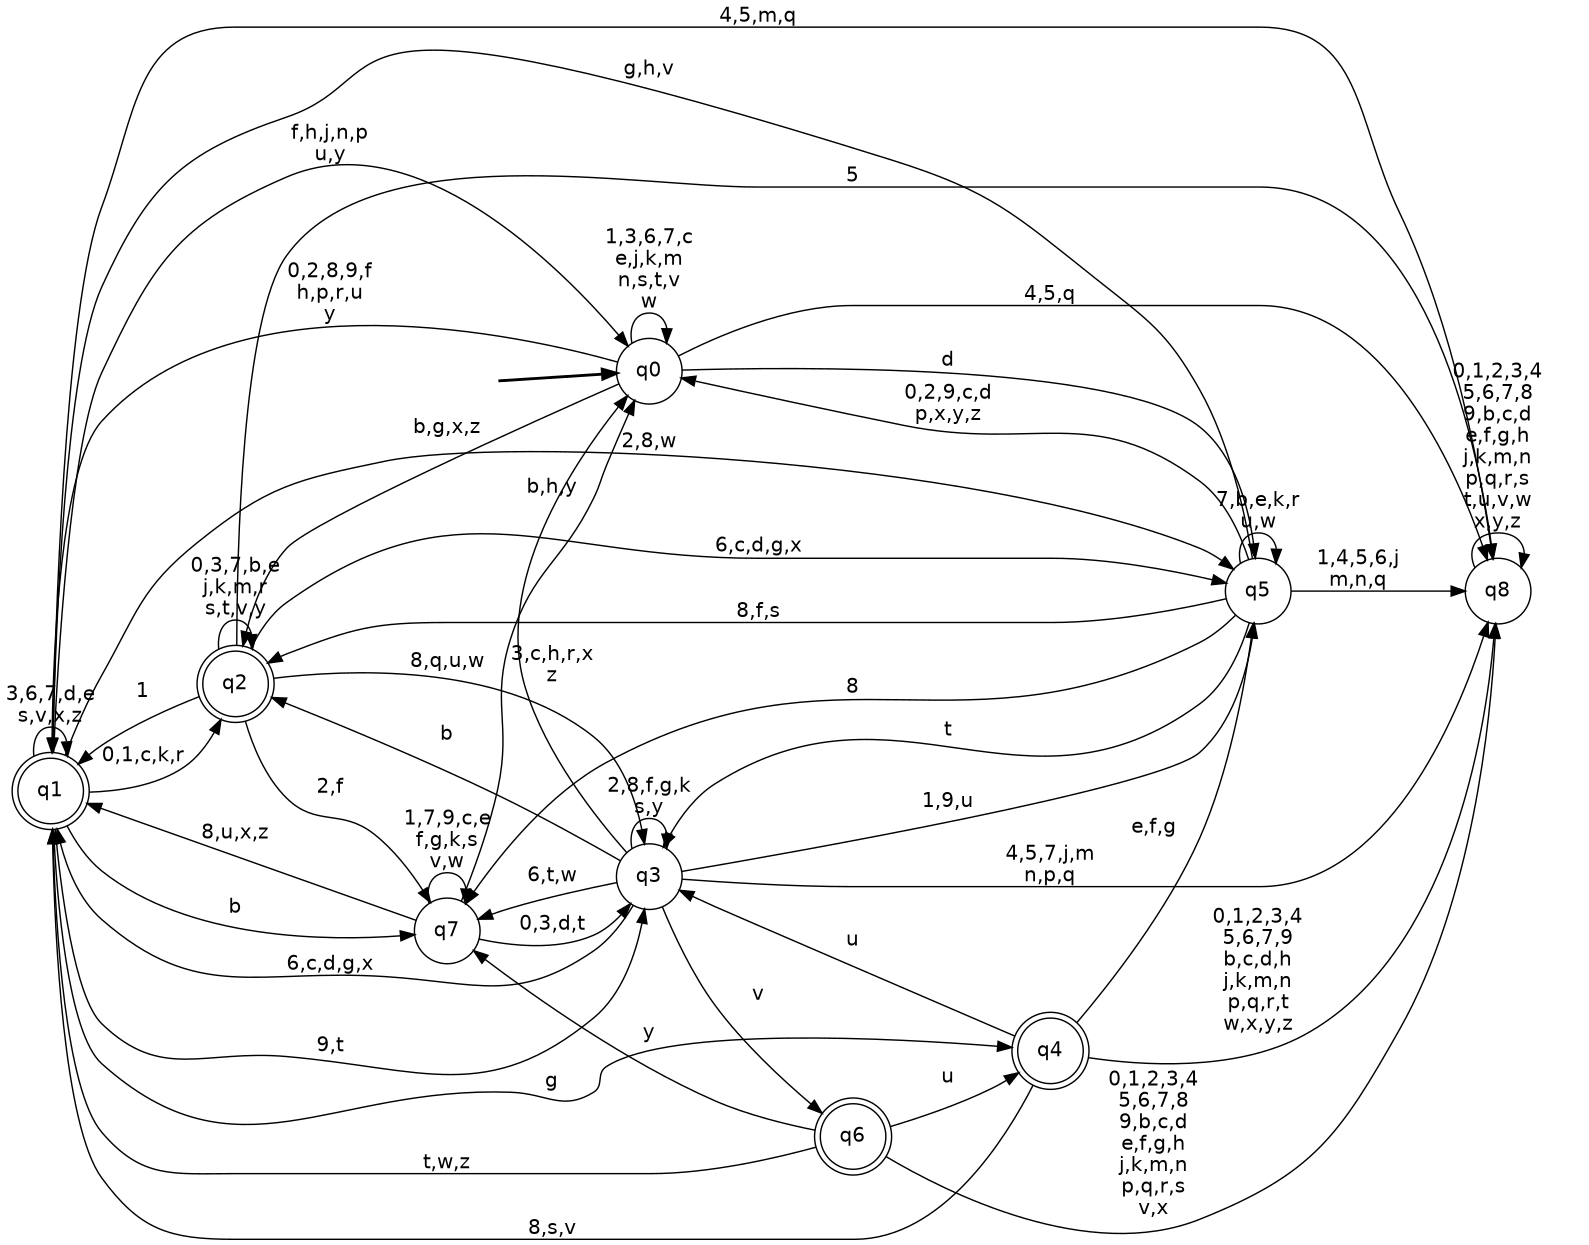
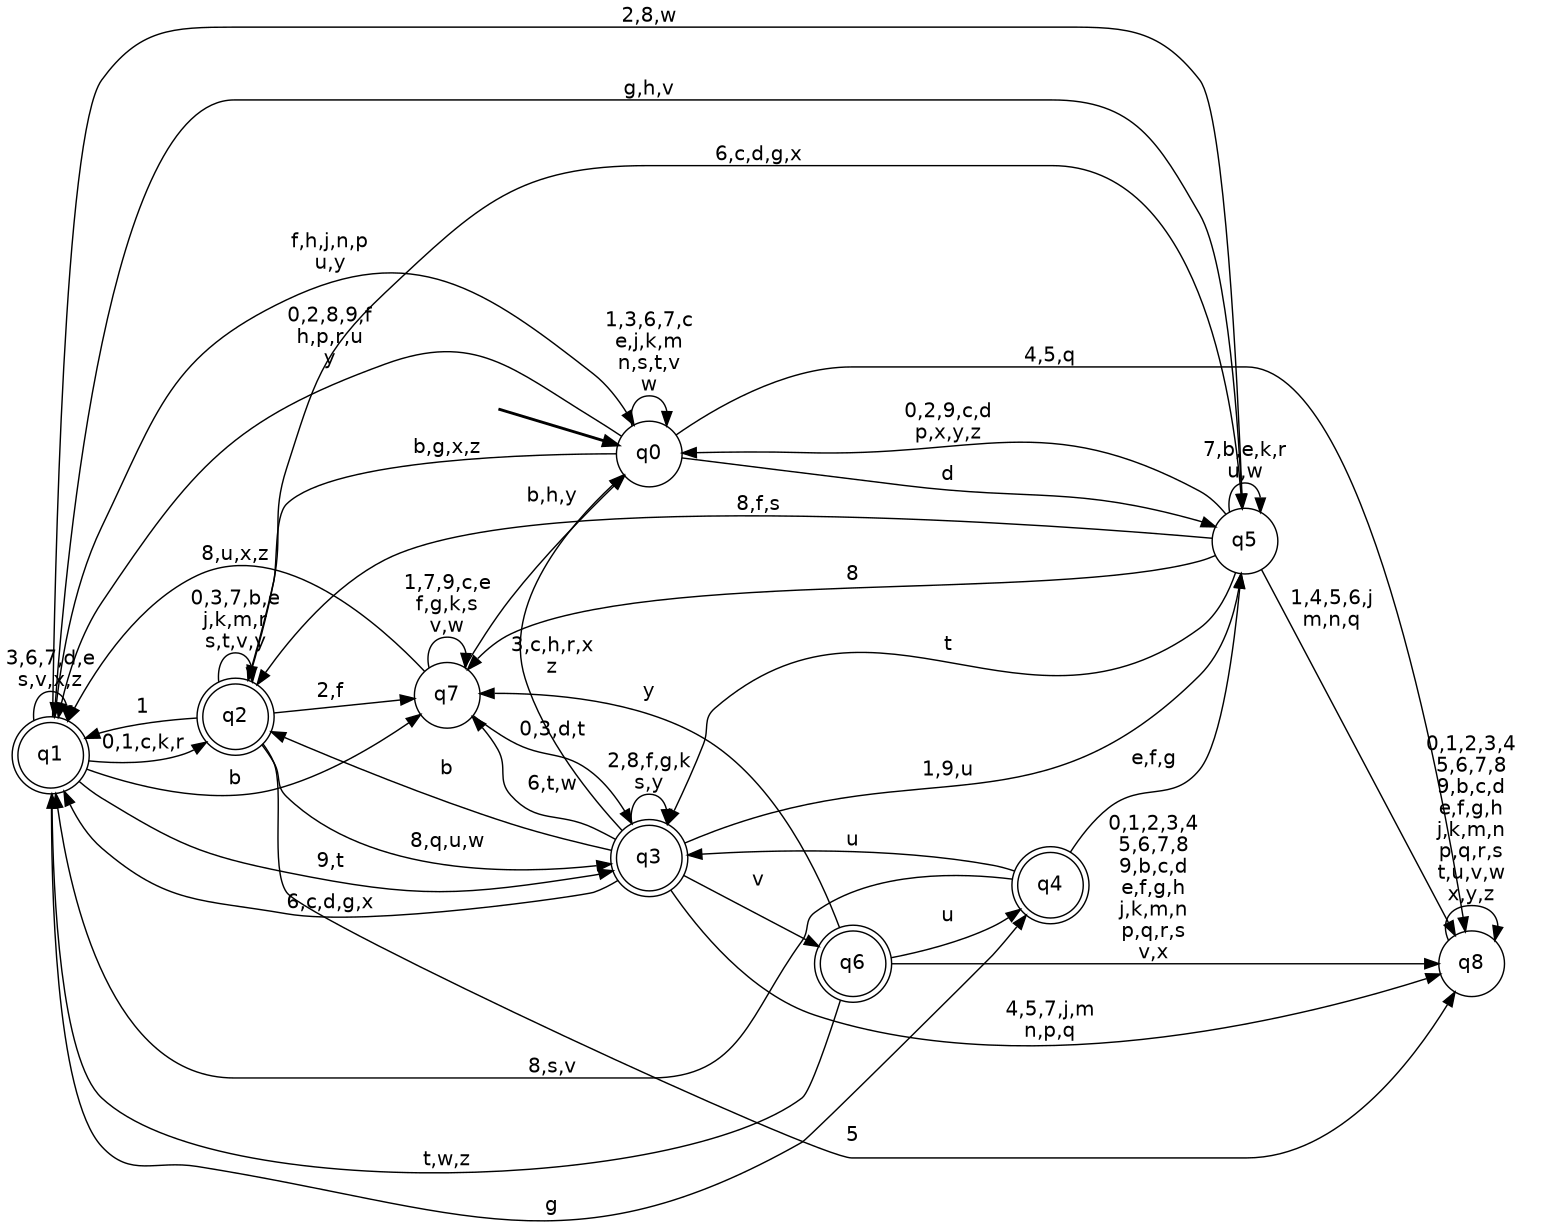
edge "q1" -> "q8": removed, label "4,5,m,q"
node "q3": shape circle -> doublecircle
edge "q4" -> "q8": removed, label "0,1,2,3,4 5,6,7,9 b,c,d,h j,k,m,n p,q,r,t w,x,y,z"
